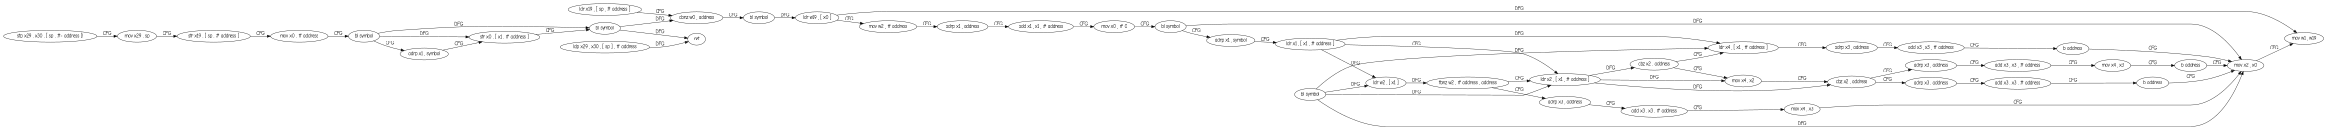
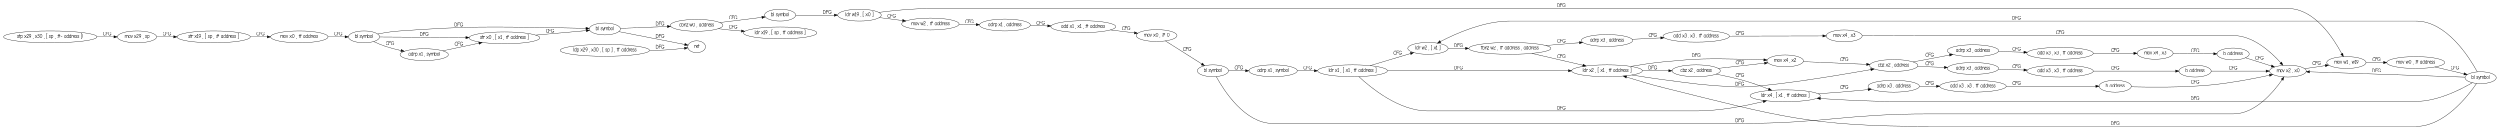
edge "ldr x19 , [ sp , # address ]" -> "cbnz w0 , address": reversed
edge "ldr x1 , [ x1 , # address ]" -> "ldr x2 , [ x1 , # address ]": label "CFG" -> "DFG"
edge "ldr x1 , [ x1 , # address ]" -> "ldr w2 , [ x1 ]": label "DFG" -> "CFG"
node "mov w0 , # address": added
